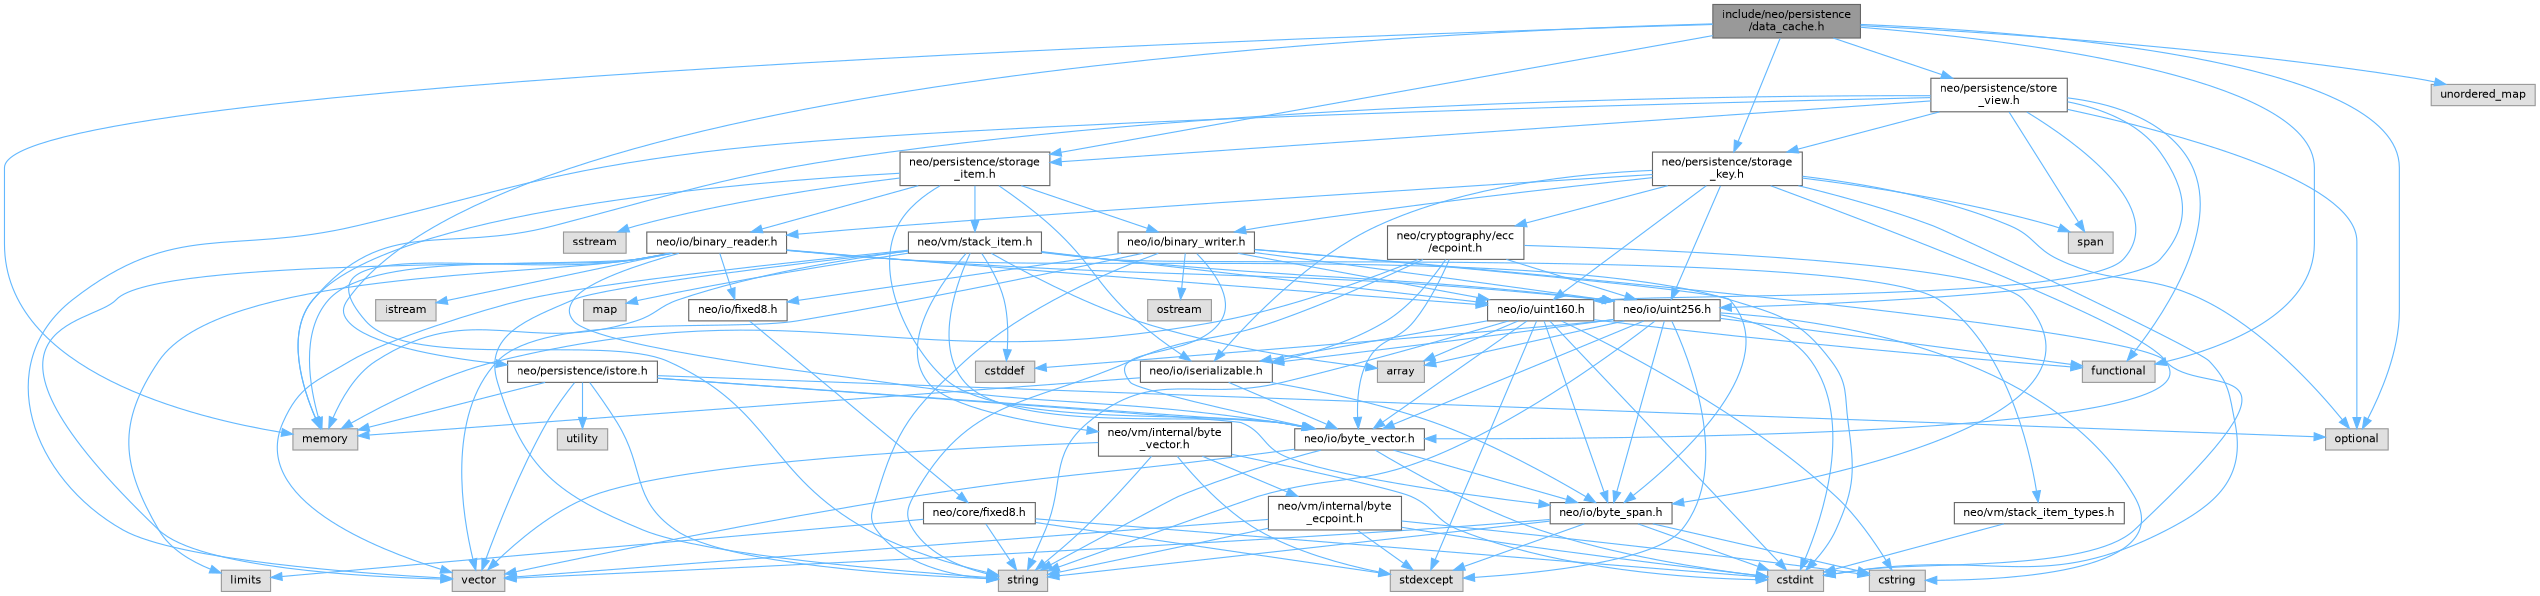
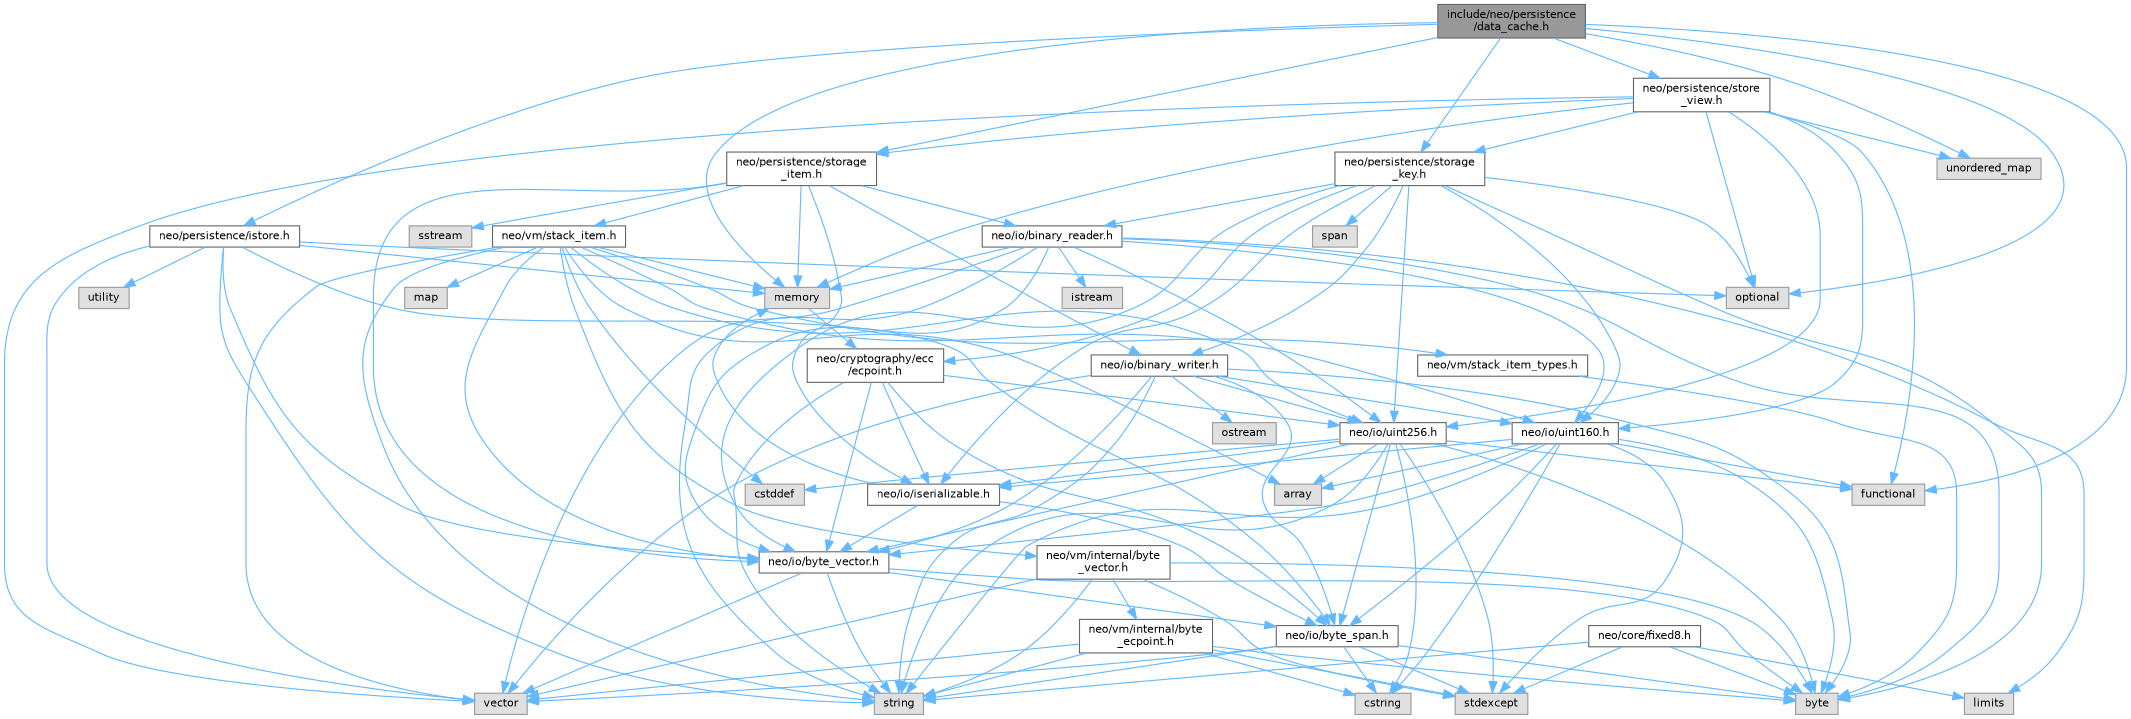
edge "neo/persistence/store _view.h" -> "span": now "neo/persistence/store _view.h" -> "unordered_map"
node "neo/io/fixed8.h": removed
edge "neo/cryptography/ecc /ecpoint.h" -> "memory": reversed
node "cstdint": label "cstdint" -> "byte"
